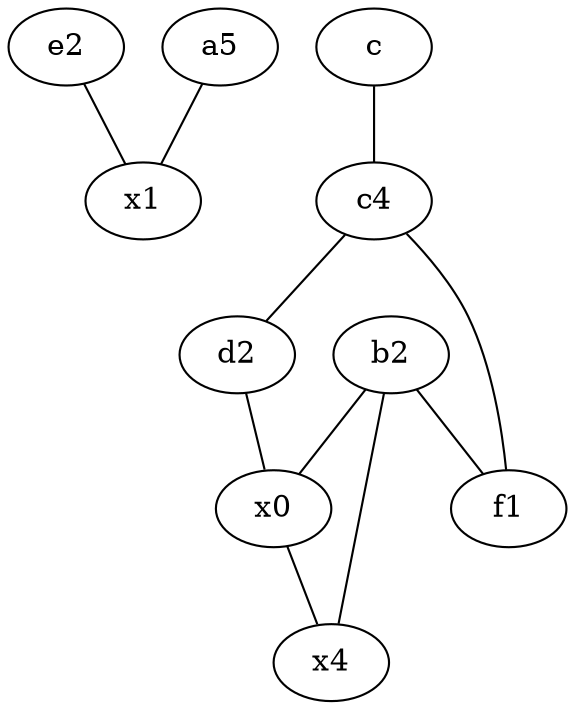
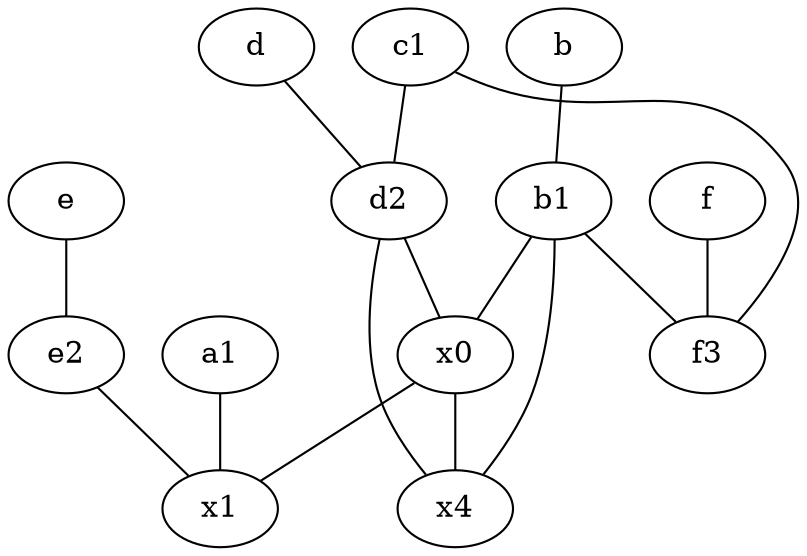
node "a5": label "a5" -> "a1"
node "d": added
node "c": removed
node "b": added
node "e": added
node "c4": label "c4" -> "c1"
node "f": added
node "b2": label "b2" -> "b1"
edge "d2" -- "x4": added
edge "x0" -- "x1": added
node "f1": label "f1" -> "f3"
